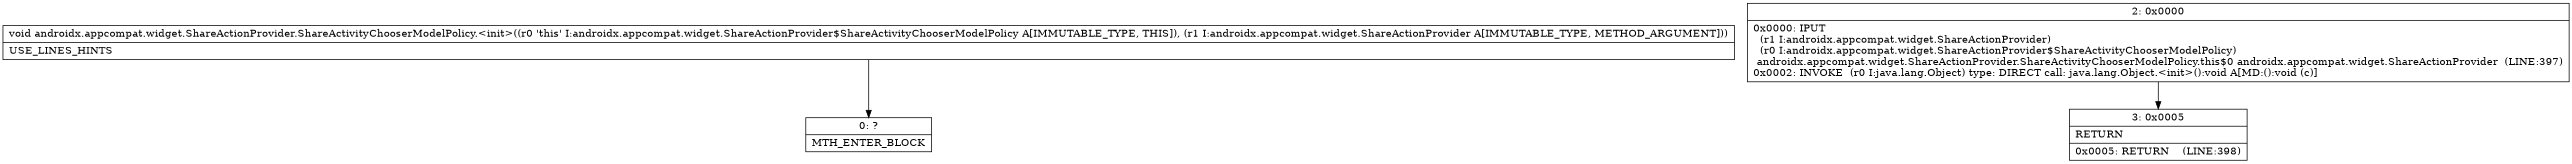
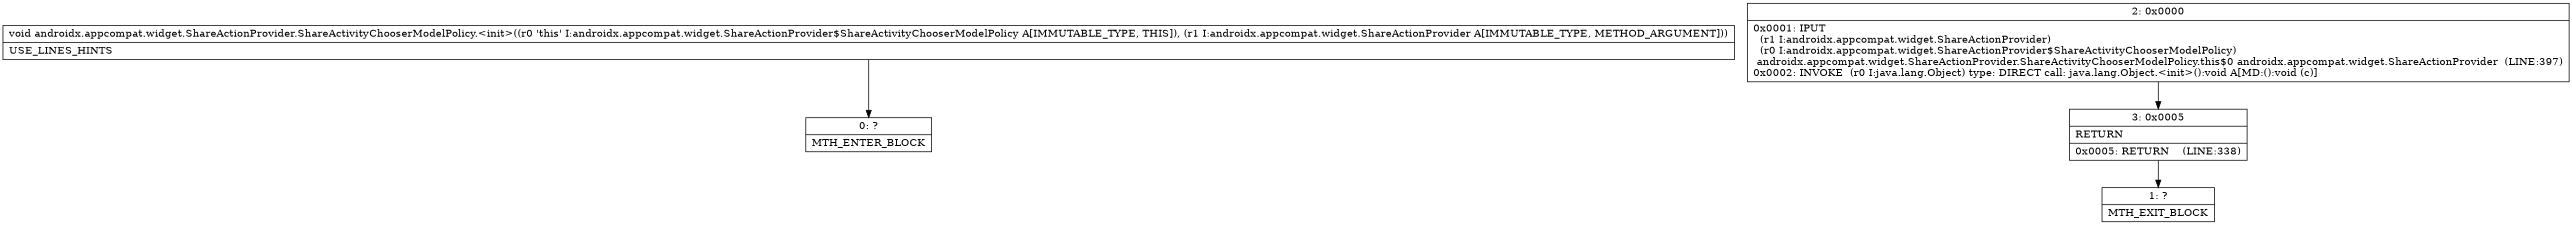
node "2: 0x0000": text "0x0000: IPUT" -> "0x0001: IPUT"
node "3: 0x0005": text "0x0005: RETURN    (LINE:398)" -> "0x0005: RETURN    (LINE:338)"
node "1: ?": added
